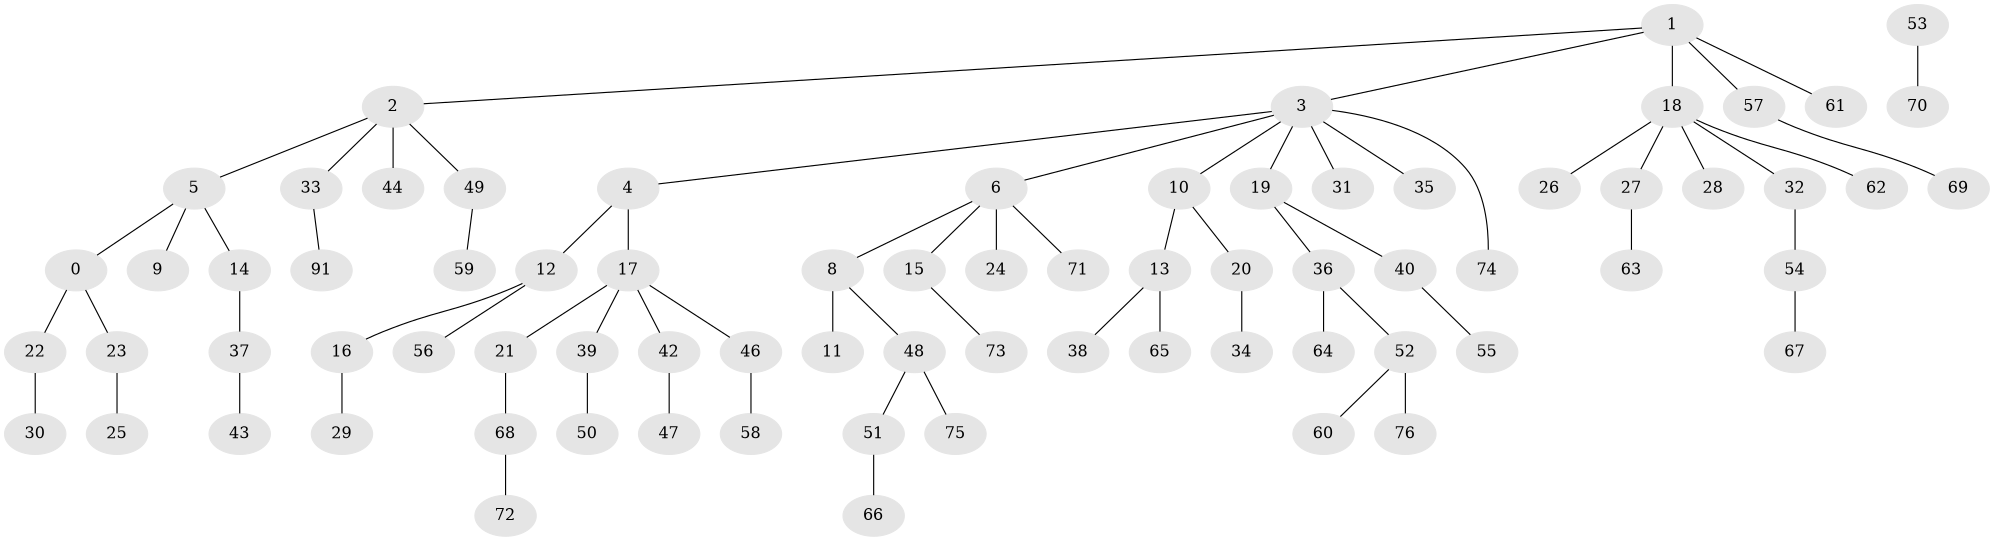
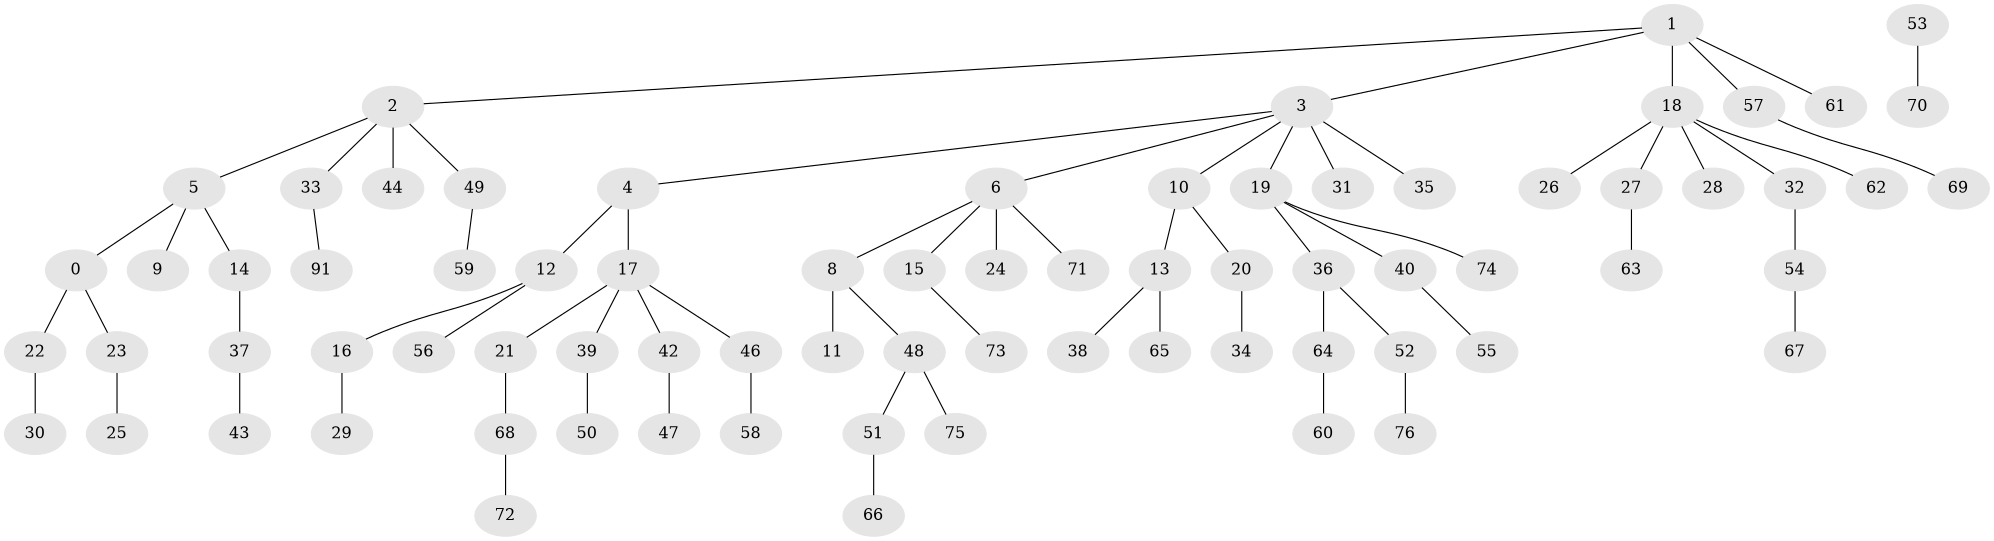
edge "3" -- "74": now "19" -- "74"
edge "52" -- "60": now "64" -- "60"
